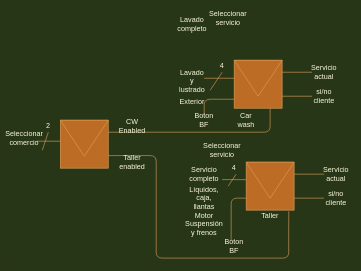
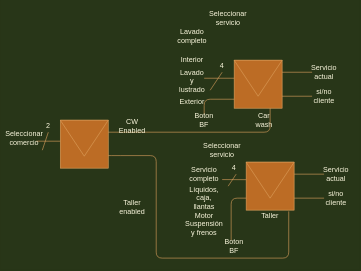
node "Lavado completo": moved (192, 24) -> (192, 36)
node "Interior": added
node "Car wash": moved (246, 120) -> (264, 120)
node "Taller enabled": moved (132, 162) -> (132, 207)
